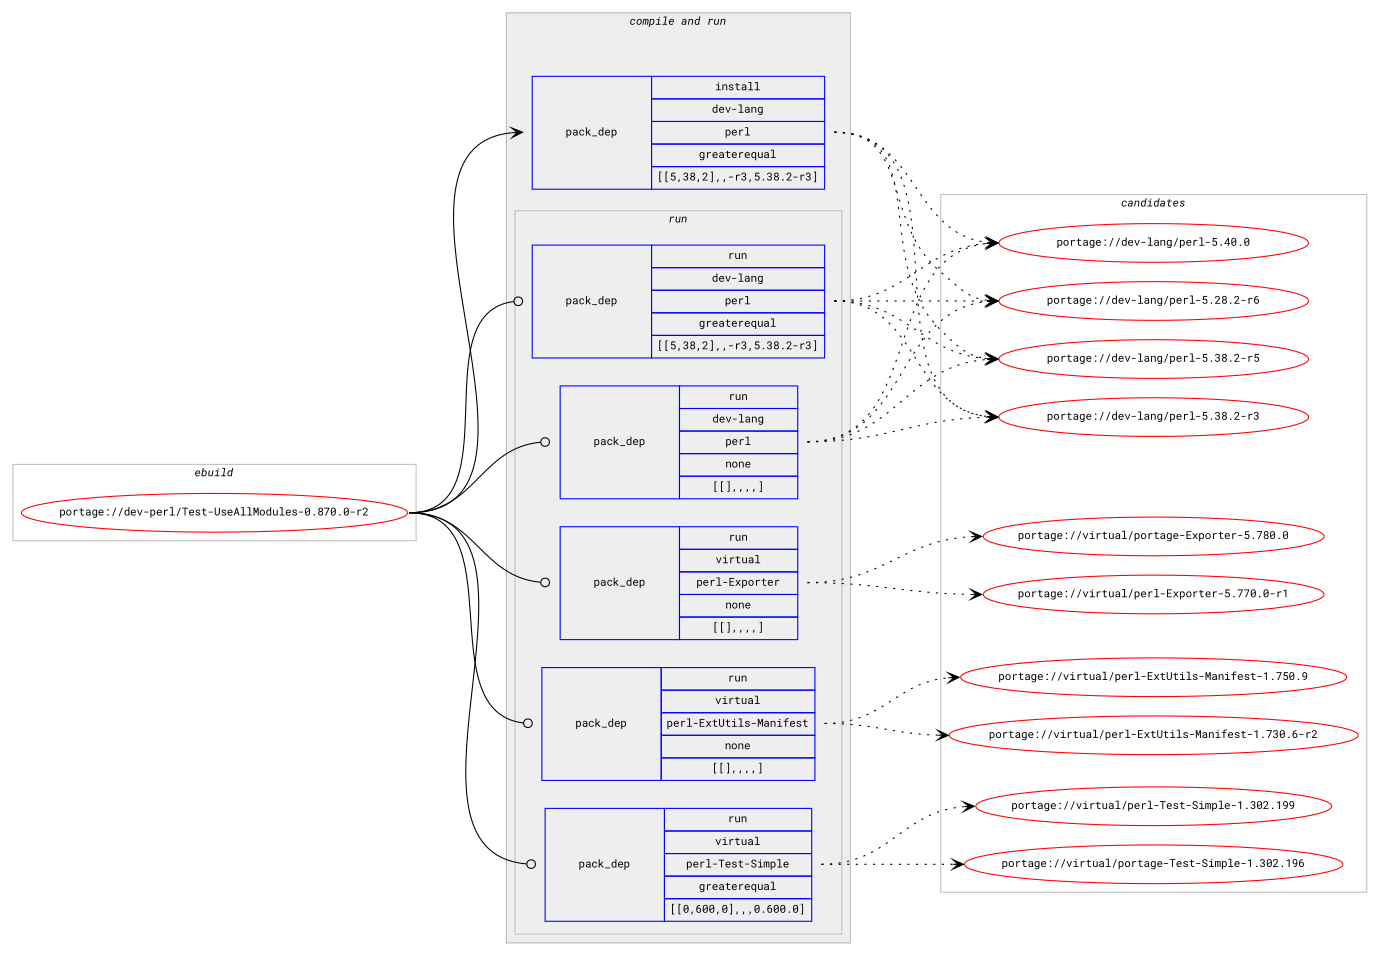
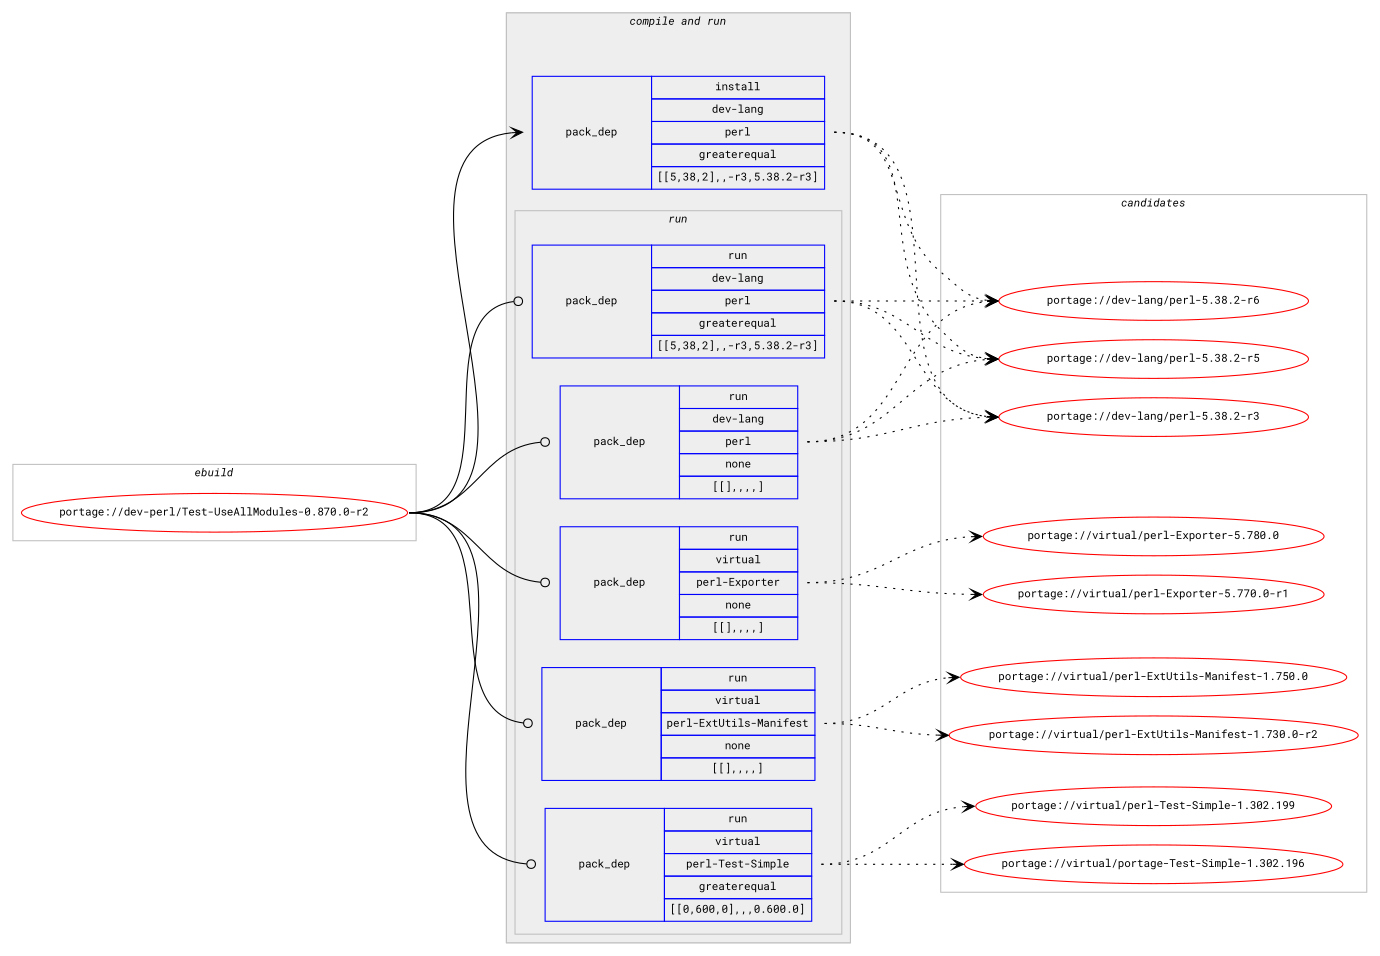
node "portage://dev-lang/perl-5.40.0": removed
node "portage://dev-lang/perl-5.28.2-r6": label "portage://dev-lang/perl-5.28.2-r6" -> "portage://dev-lang/perl-5.38.2-r6"
node "portage://virtual/portage-Exporter-5.780.0": label "portage://virtual/portage-Exporter-5.780.0" -> "portage://virtual/perl-Exporter-5.780.0"
node "portage://virtual/perl-ExtUtils-Manifest-1.750.9": label "portage://virtual/perl-ExtUtils-Manifest-1.750.9" -> "portage://virtual/perl-ExtUtils-Manifest-1.750.0"
node "portage://virtual/perl-ExtUtils-Manifest-1.730.6-r2": label "portage://virtual/perl-ExtUtils-Manifest-1.730.6-r2" -> "portage://virtual/perl-ExtUtils-Manifest-1.730.0-r2"
